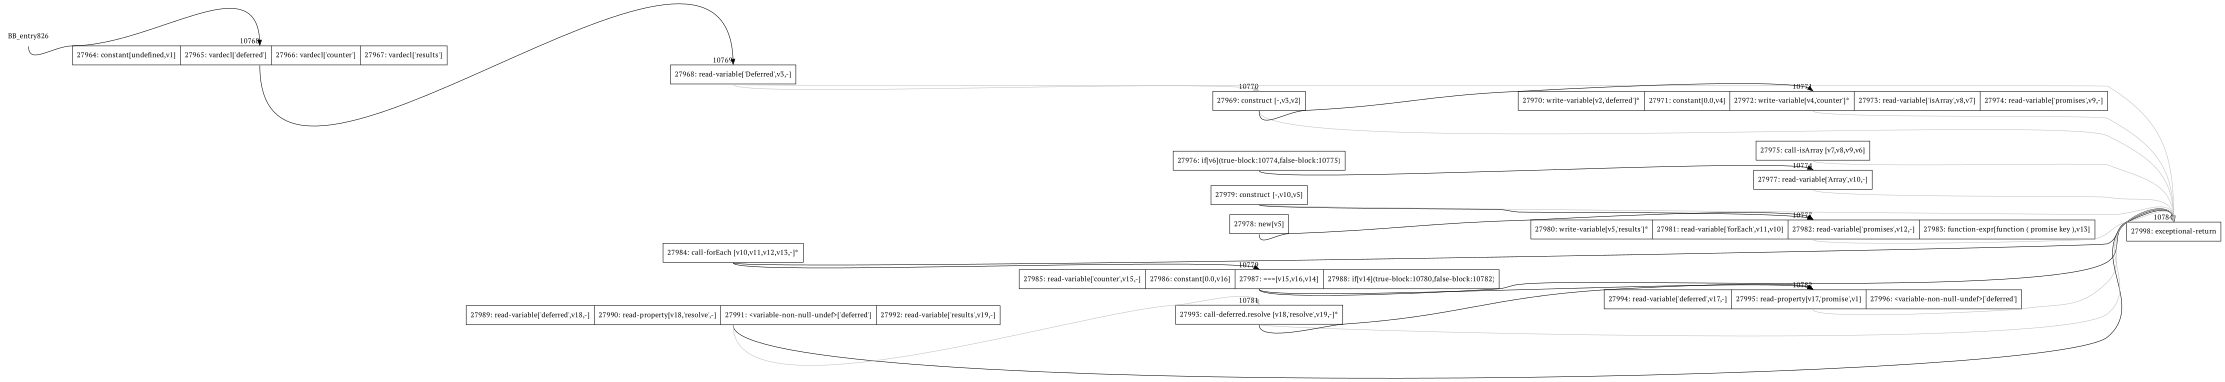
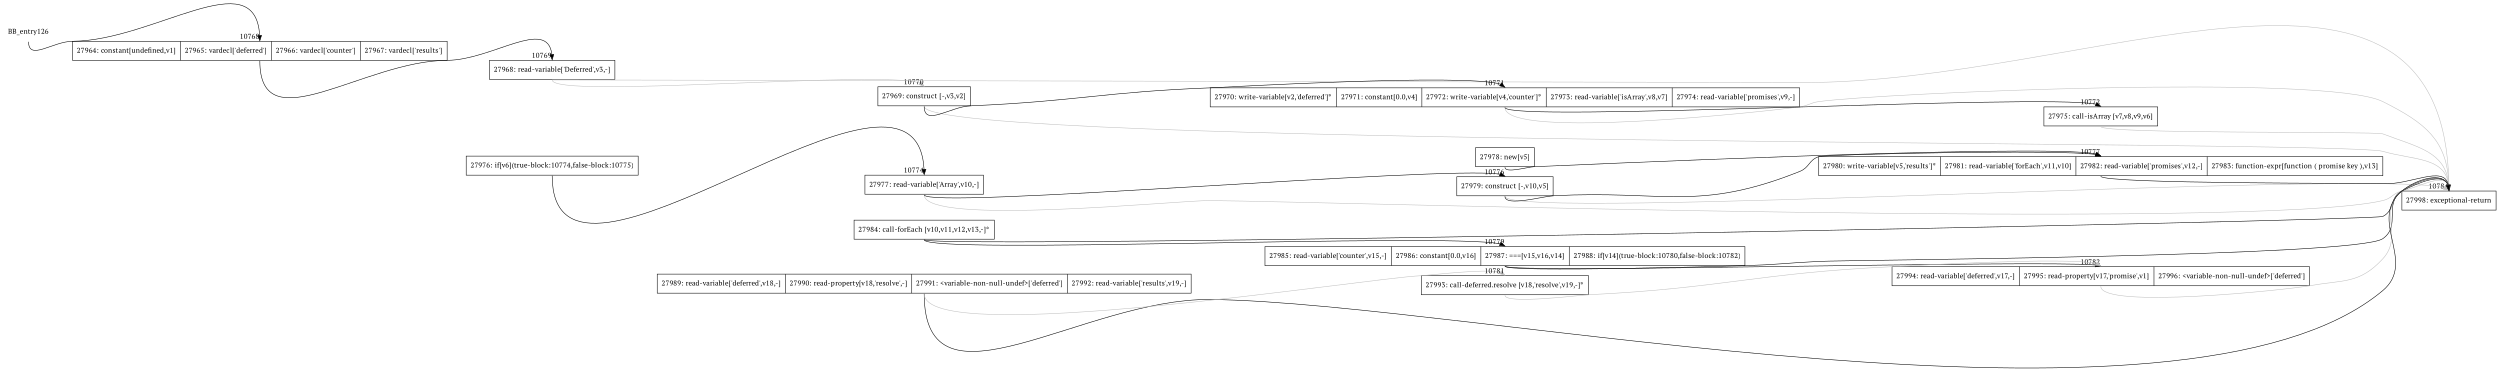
node "BB_entry826": label "BB_entry826" -> "BB_entry126"
edge "27970: write-variable[v2,'deferred']*" -> "27975: call-isArray [v7,v8,v9,v6]": added
edge "27977: read-variable['Array',v10,-]" -> "27979: construct [-,v10,v5]": added
edge "27980: write-variable[v5,'results']*" -> "27998: exceptional-return": color gray -> black
edge "27993: call-deferred.resolve [v18,'resolve',v19,-]*" -> "27994: read-variable['deferred',v17,-]": color black -> gray
edge "27993: call-deferred.resolve [v18,'resolve',v19,-]*" -> "27998: exceptional-return": removed
